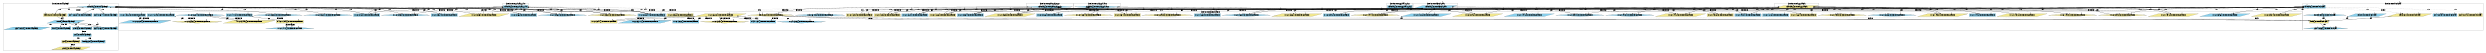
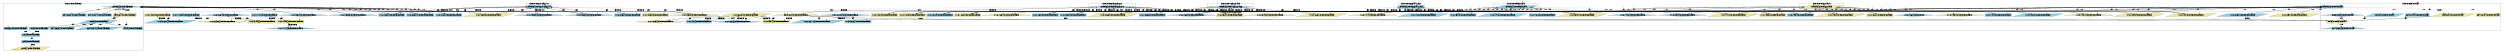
edge "localhost:3000#ServerID_e47e2b15aff4" -> "1_fwatchdog#ServerID_e47e2b15aff4": added, label "read"
edge "10.1.80.1:50552#ServerID_OuterContainerID" -> "1_fwatchdog#ServerID_667d78fb58-847xt": label "GET" -> "POST"
edge "1_fwatchdog#ServerID_667d78fb58-847xt" -> "10.1.80.1:50662#ServerID_OuterContainerID": label "RESPONSE" -> "GET"
edge "1_fwatchdog#ServerID_667d78fb58-847xt" -> "10.1.80.183:33274#ServerID_OuterContainerID": label "RESPONSE" -> "POST"
node "10.1.80.1:45516#ServerID_OuterContainerID": fillcolor skyblue -> khaki
node "10.1.80.1:46886#ServerID_OuterContainerID": label "10.1.80.1:46886#ServerID_OuterContainerID" -> "10.1.80.1:46886#ServerID_ServerID"
node "10.1.80.1:49578#ServerID_OuterContainerID": fillcolor khaki -> skyblue
node "10.1.80.1:55943#ServerID_OuterContainerID": shape diamond -> parallelogram
node "10.1.80.187:9093#ServerID_OuterContainerID": shape parallelogram -> note
edge "87_sh#ServerID_1f4f60deee3d" -> "/home/app/3.txt#ServerID_1f4f60deee3d": reversed
node "88_sh#ServerID_1f4f60deee3d": fillcolor khaki -> skyblue
